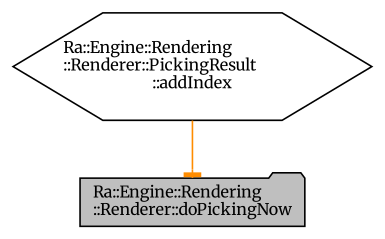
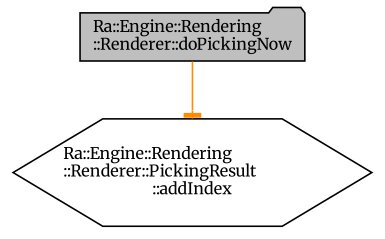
edge "Ra::Engine::Rendering ::Renderer::PickingResult ::addIndex" -> "Ra::Engine::Rendering ::Renderer::doPickingNow": reversed
